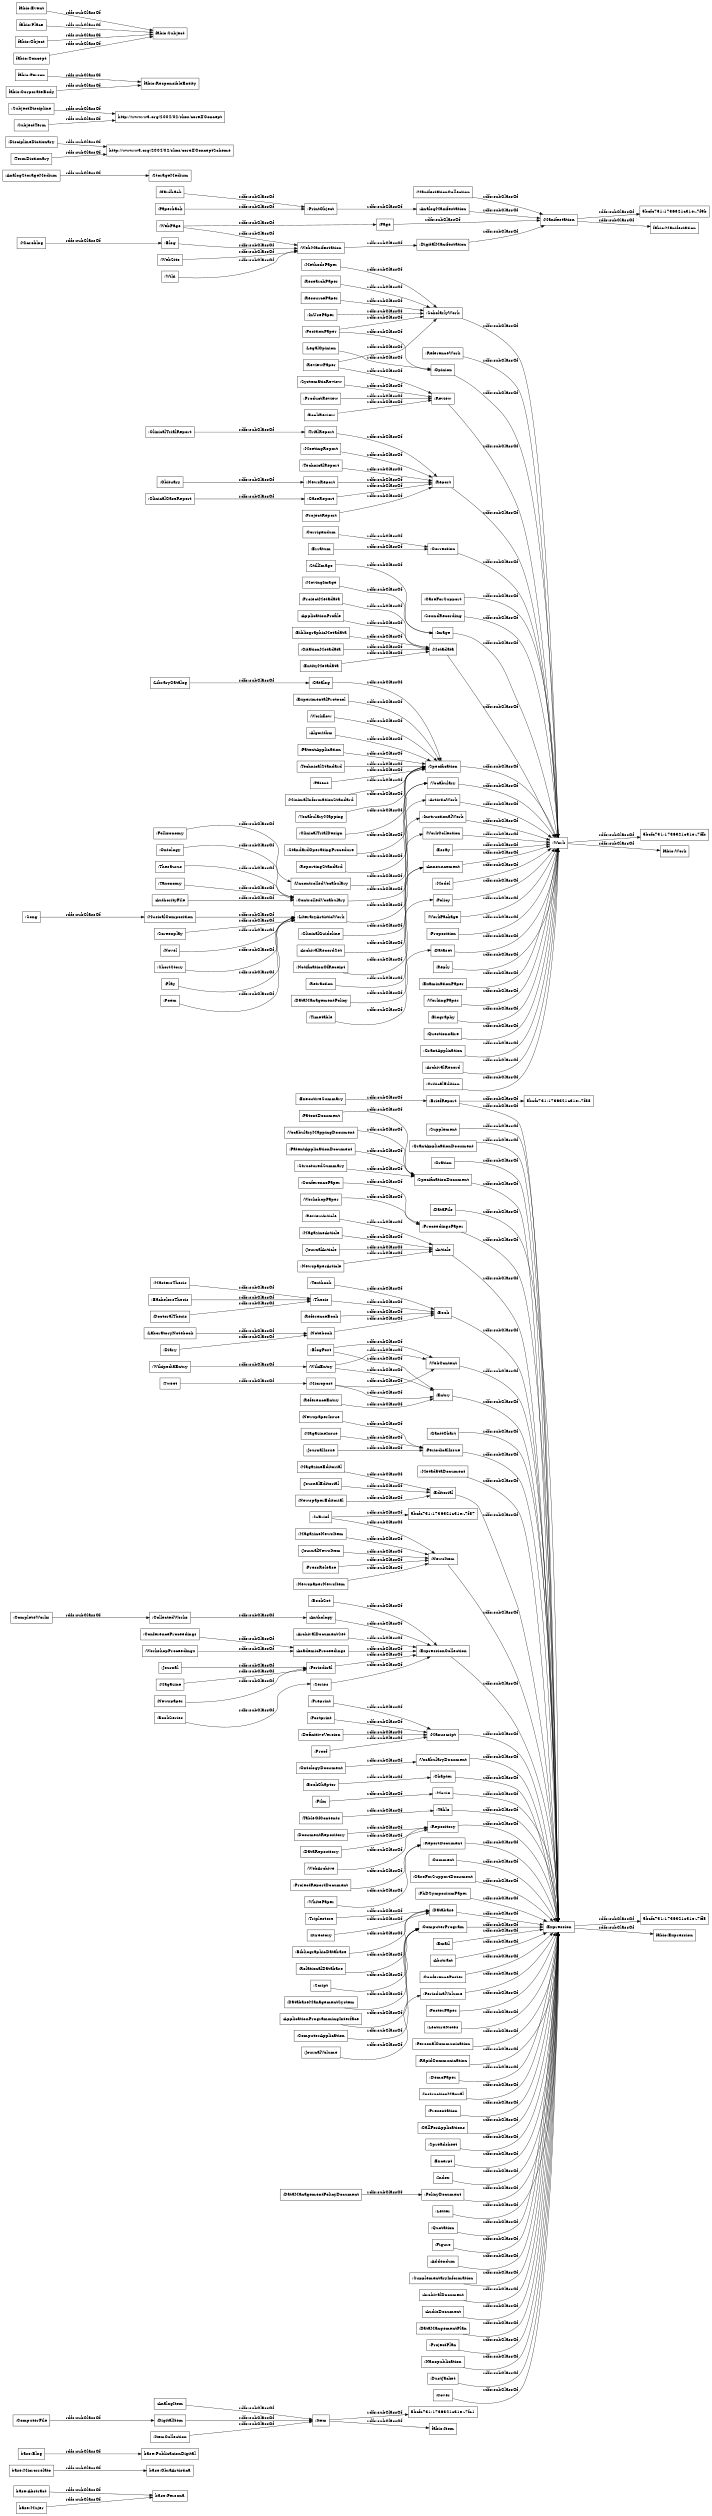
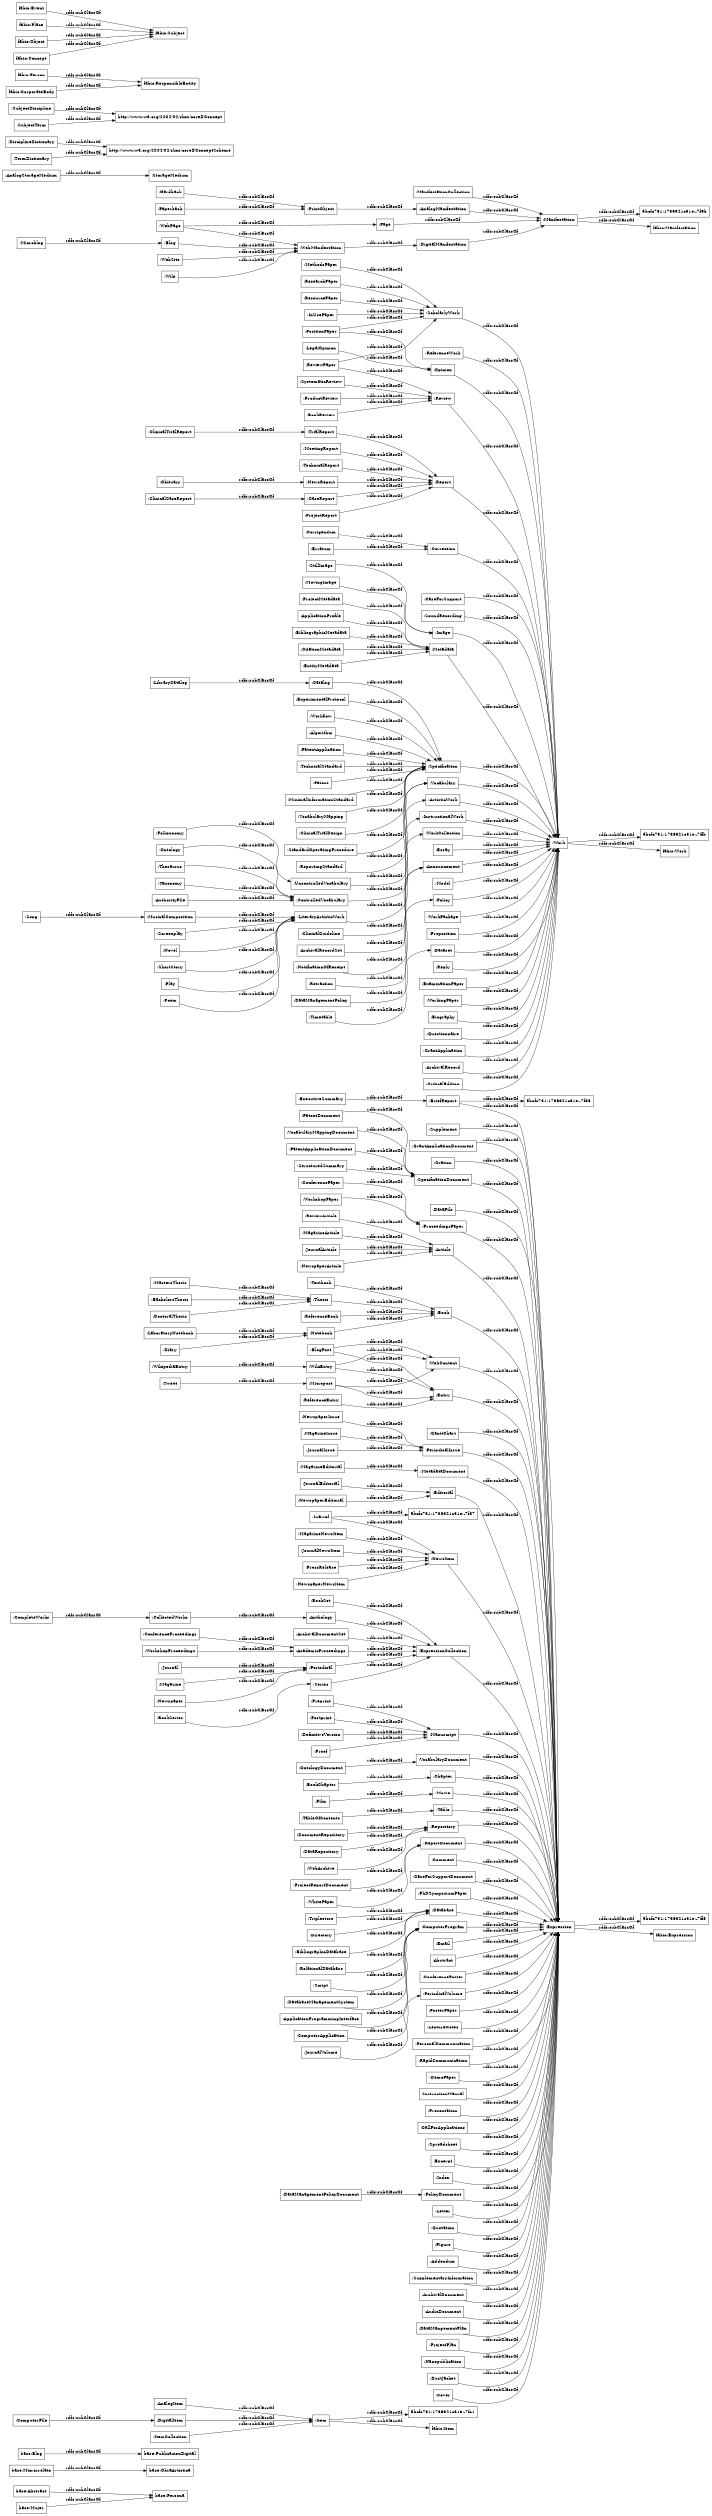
edge ":MagazineEditorial" -> ":Editorial": now ":MagazineEditorial" -> ":MetadataDocument"
